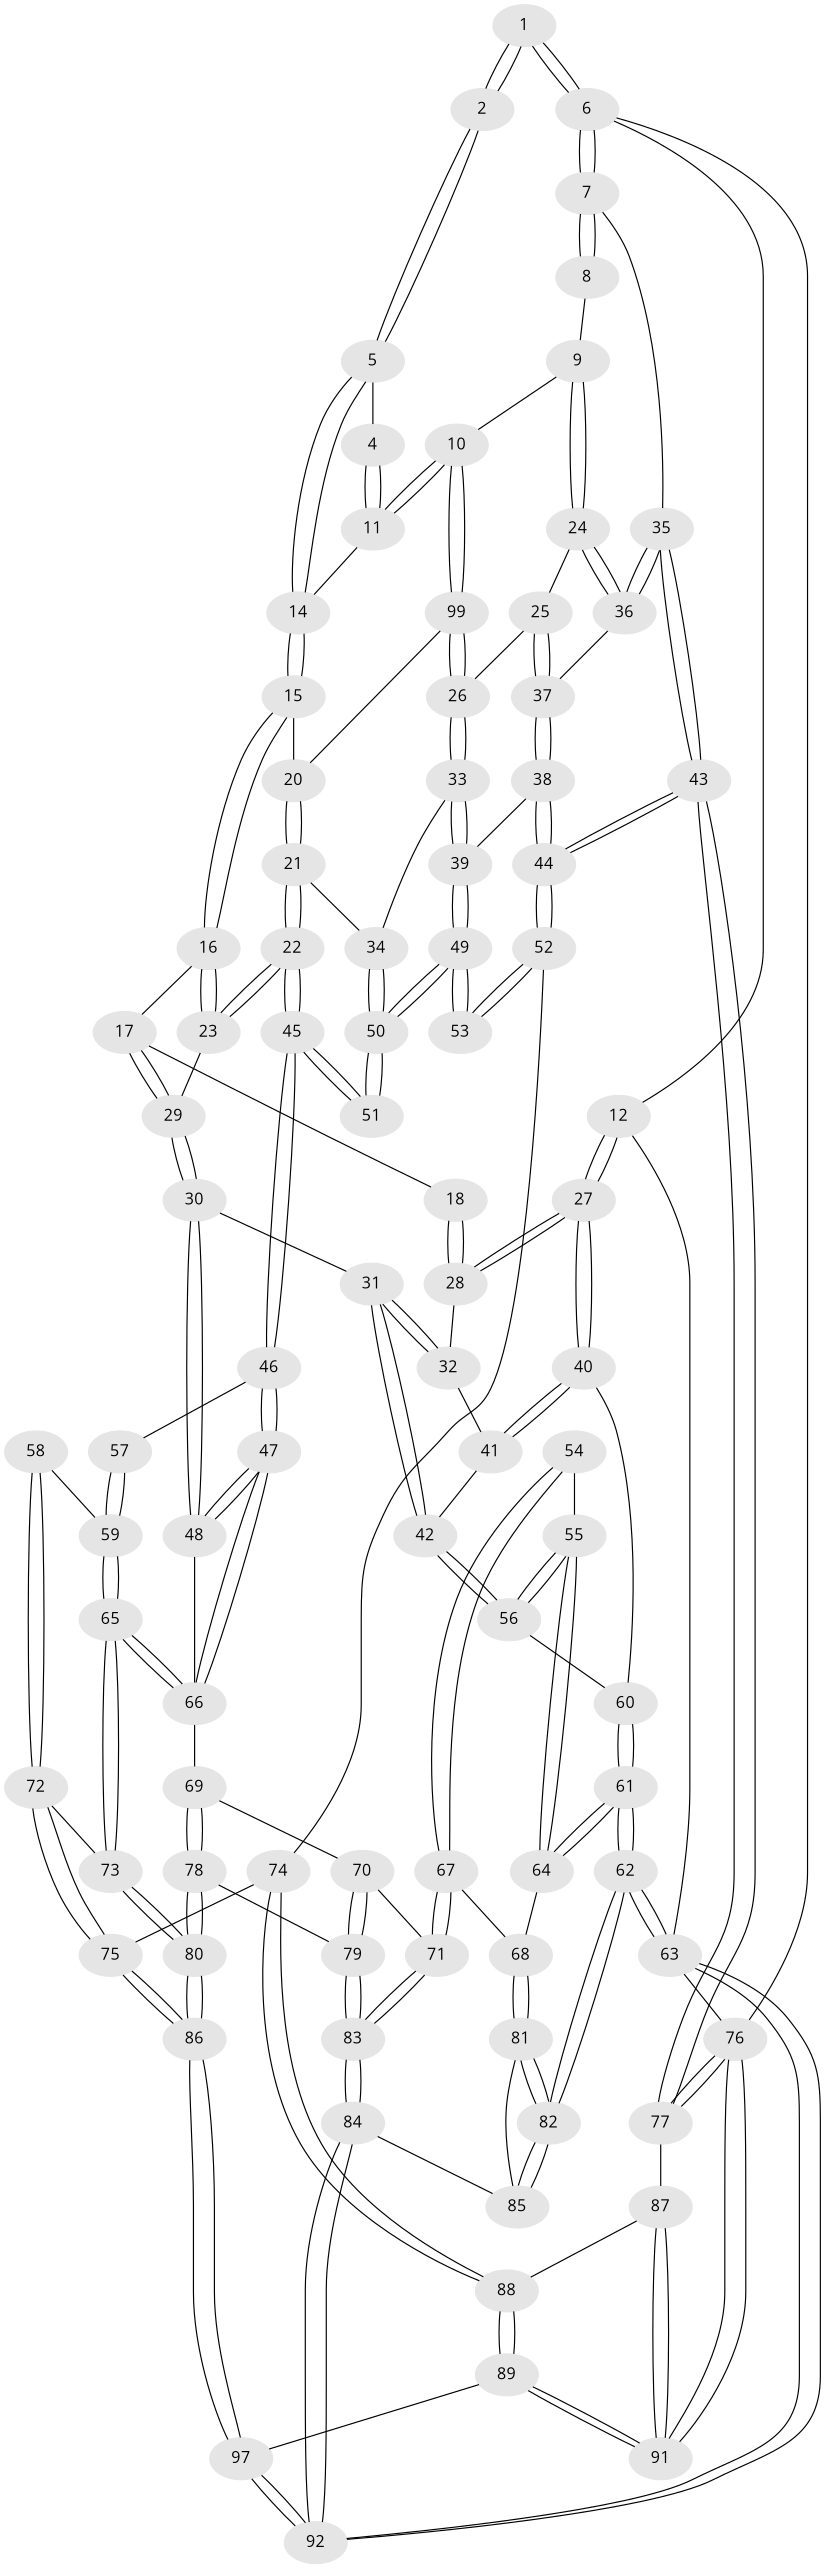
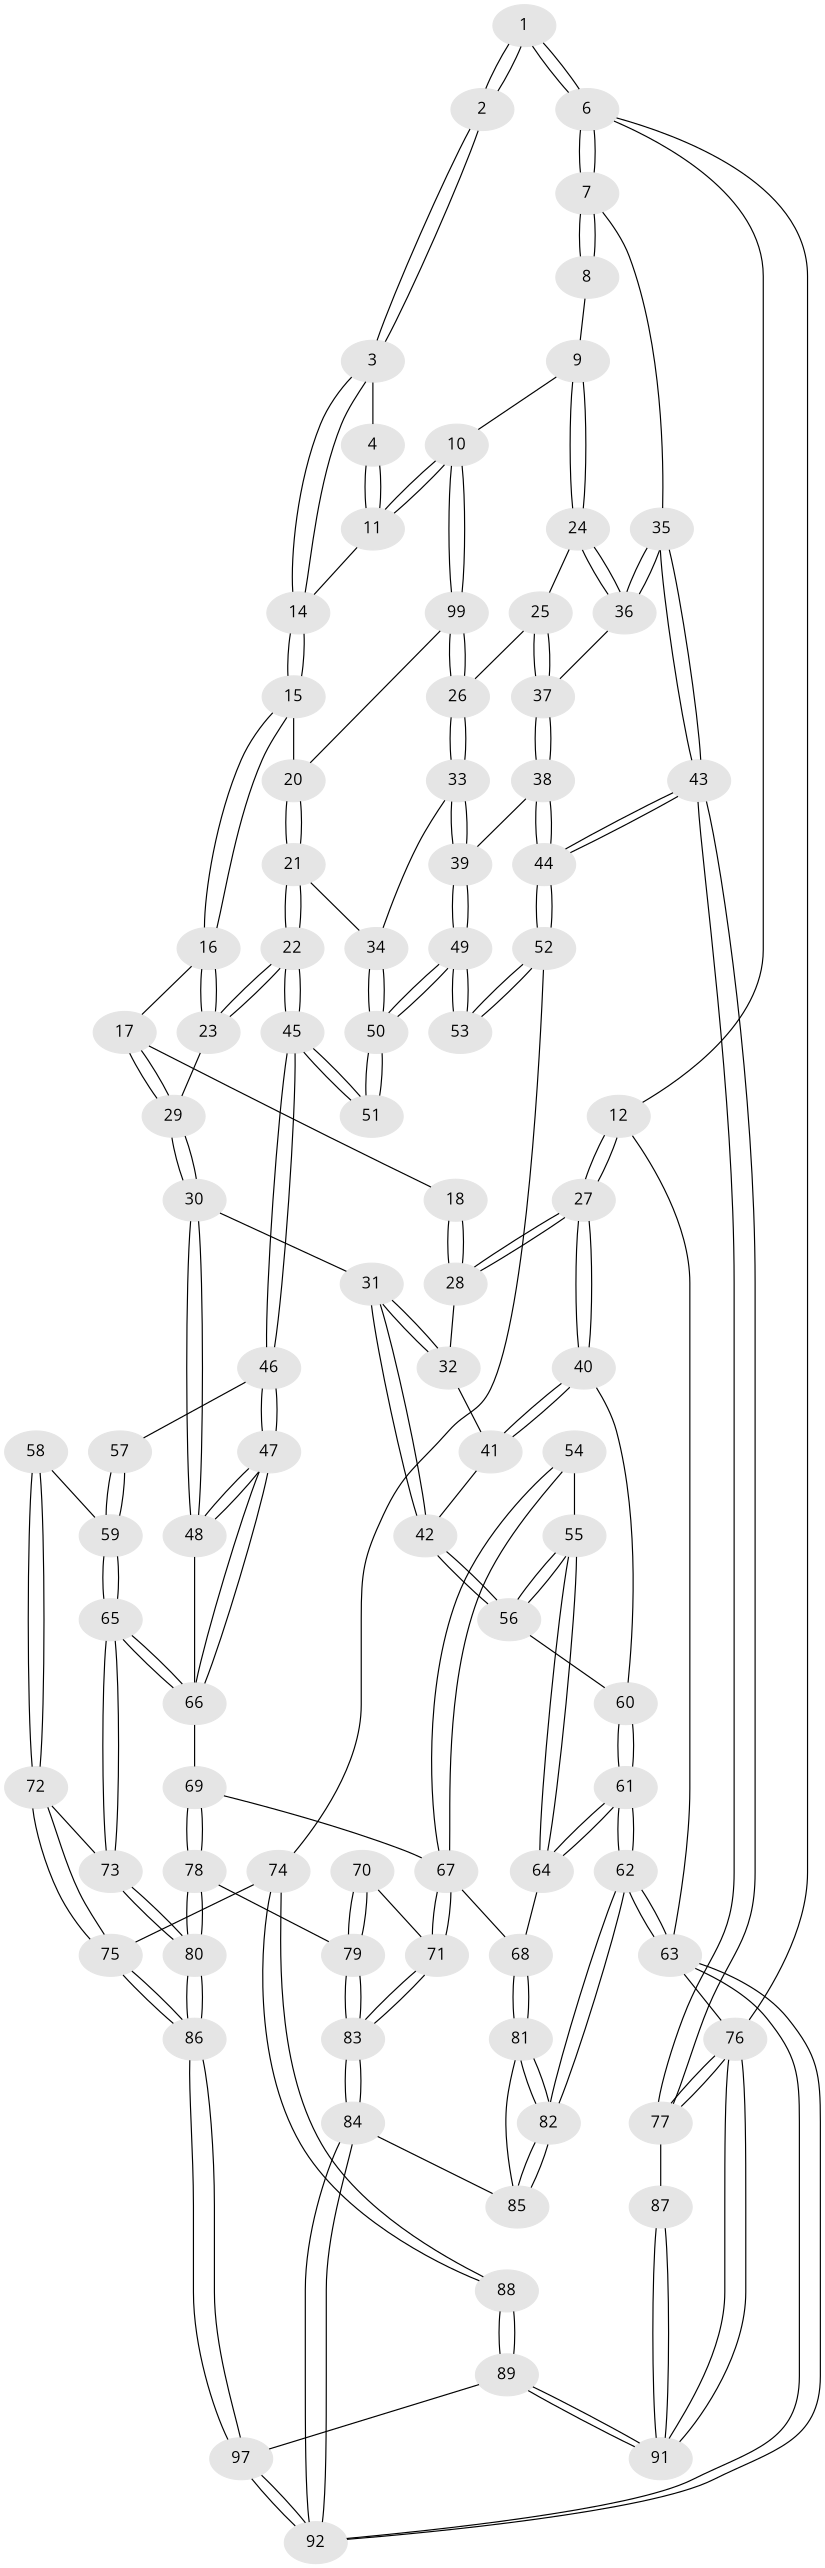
node "5": label "5" -> "3"
edge "69" -- "70": now "69" -- "67"
edge "87" -- "88": removed
